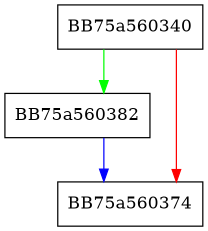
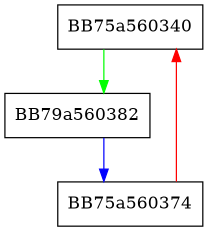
edge "BB75a560340" -> "BB75a560374": reversed
node "BB75a560382": label "BB75a560382" -> "BB79a560382"
